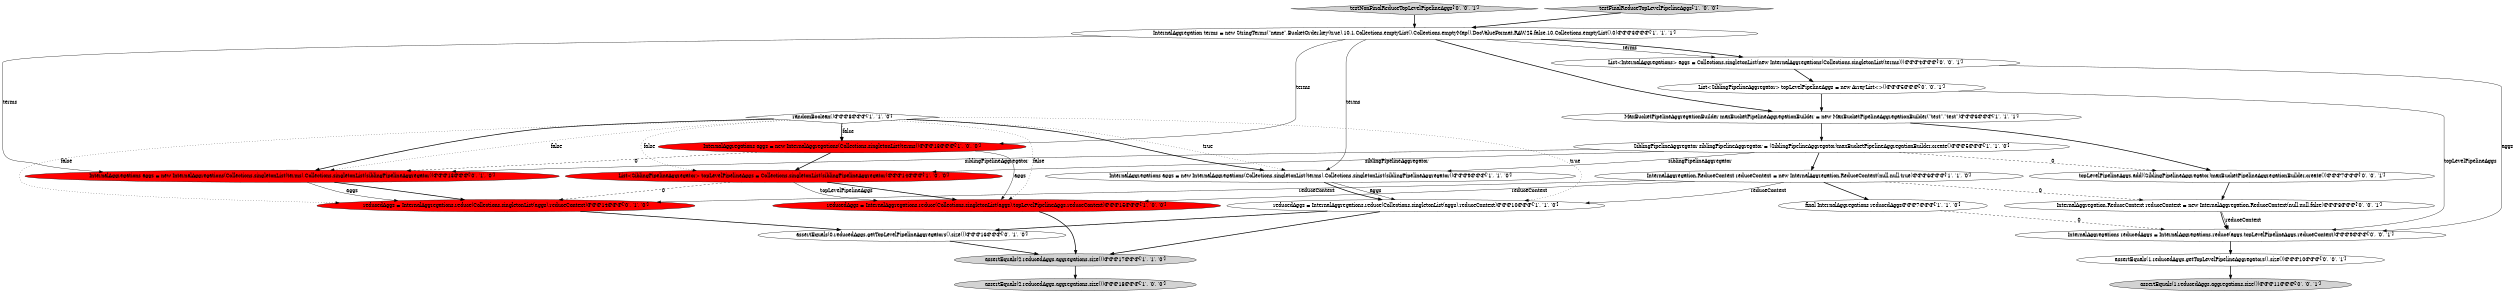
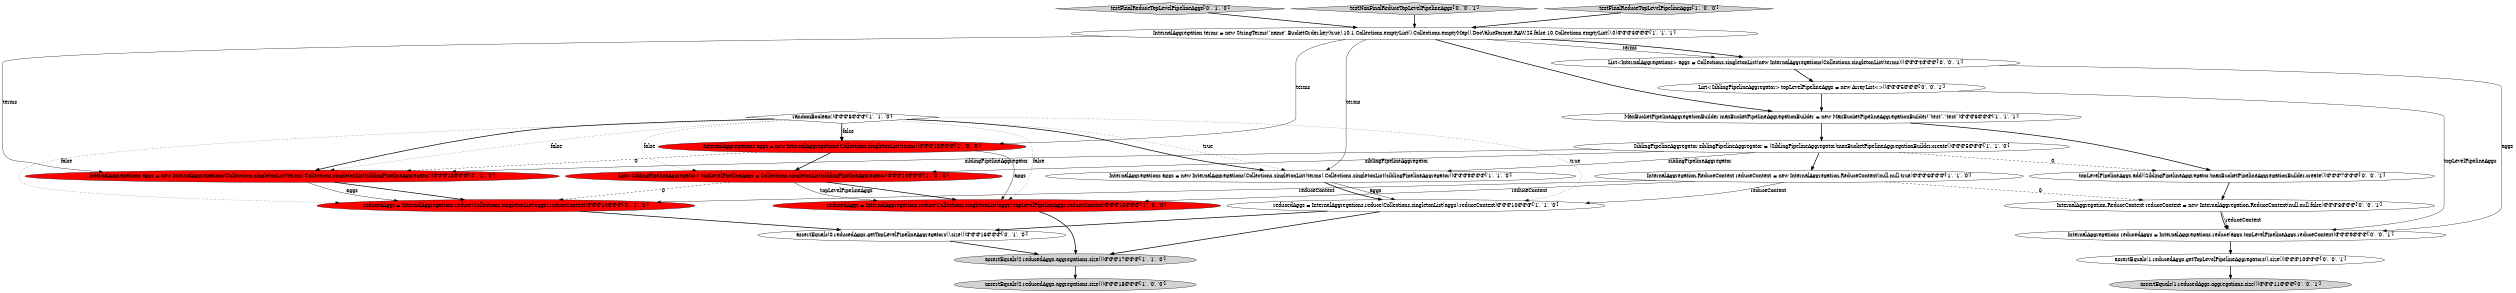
node "testFinalReduceTopLevelPipelineAggs['0', '1', '0']": added
node "final InternalAggregations reducedAggs@@@7@@@['1', '1', '0']": removed
